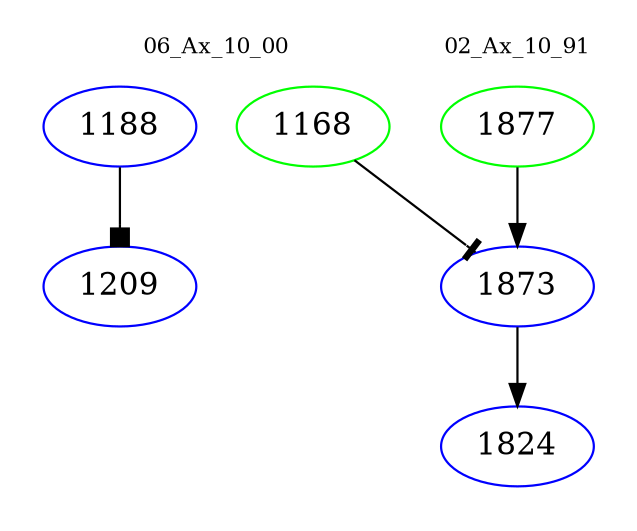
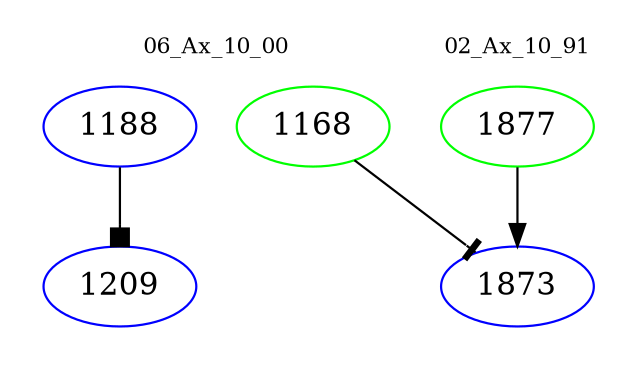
node "1824": removed
